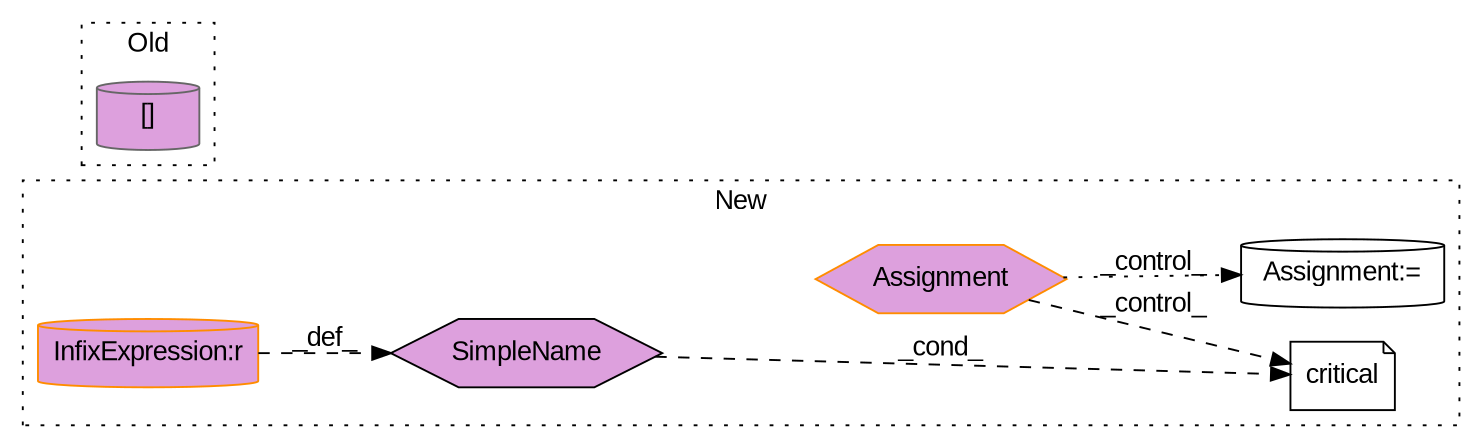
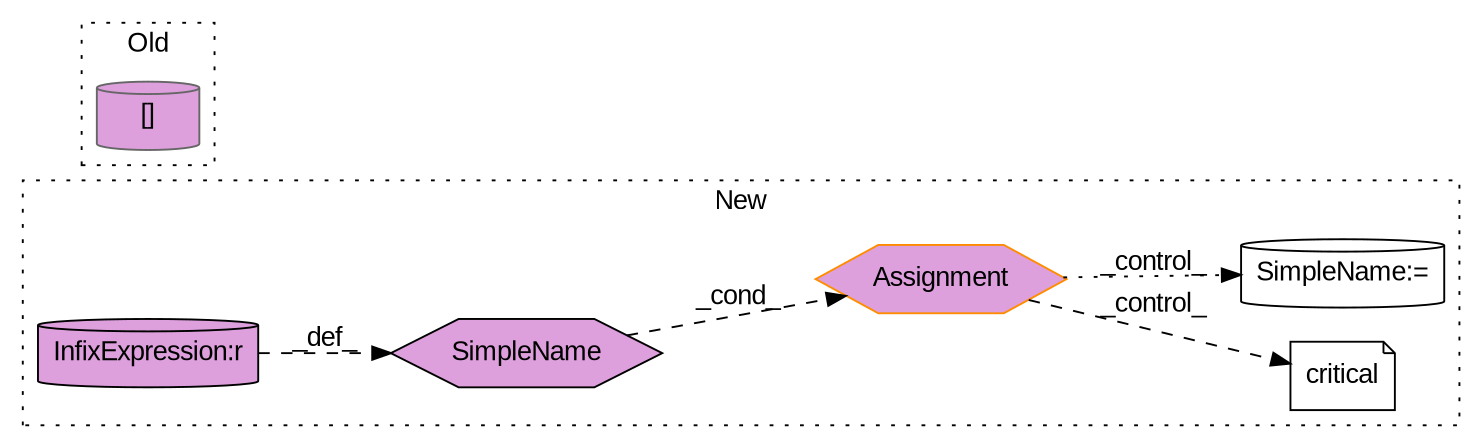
node "Assignment:=": label "Assignment:=" -> "SimpleName:="
node "InfixExpression:r": color darkorange -> black
edge "SimpleName" -> "critical": now "SimpleName" -> "Assignment"
